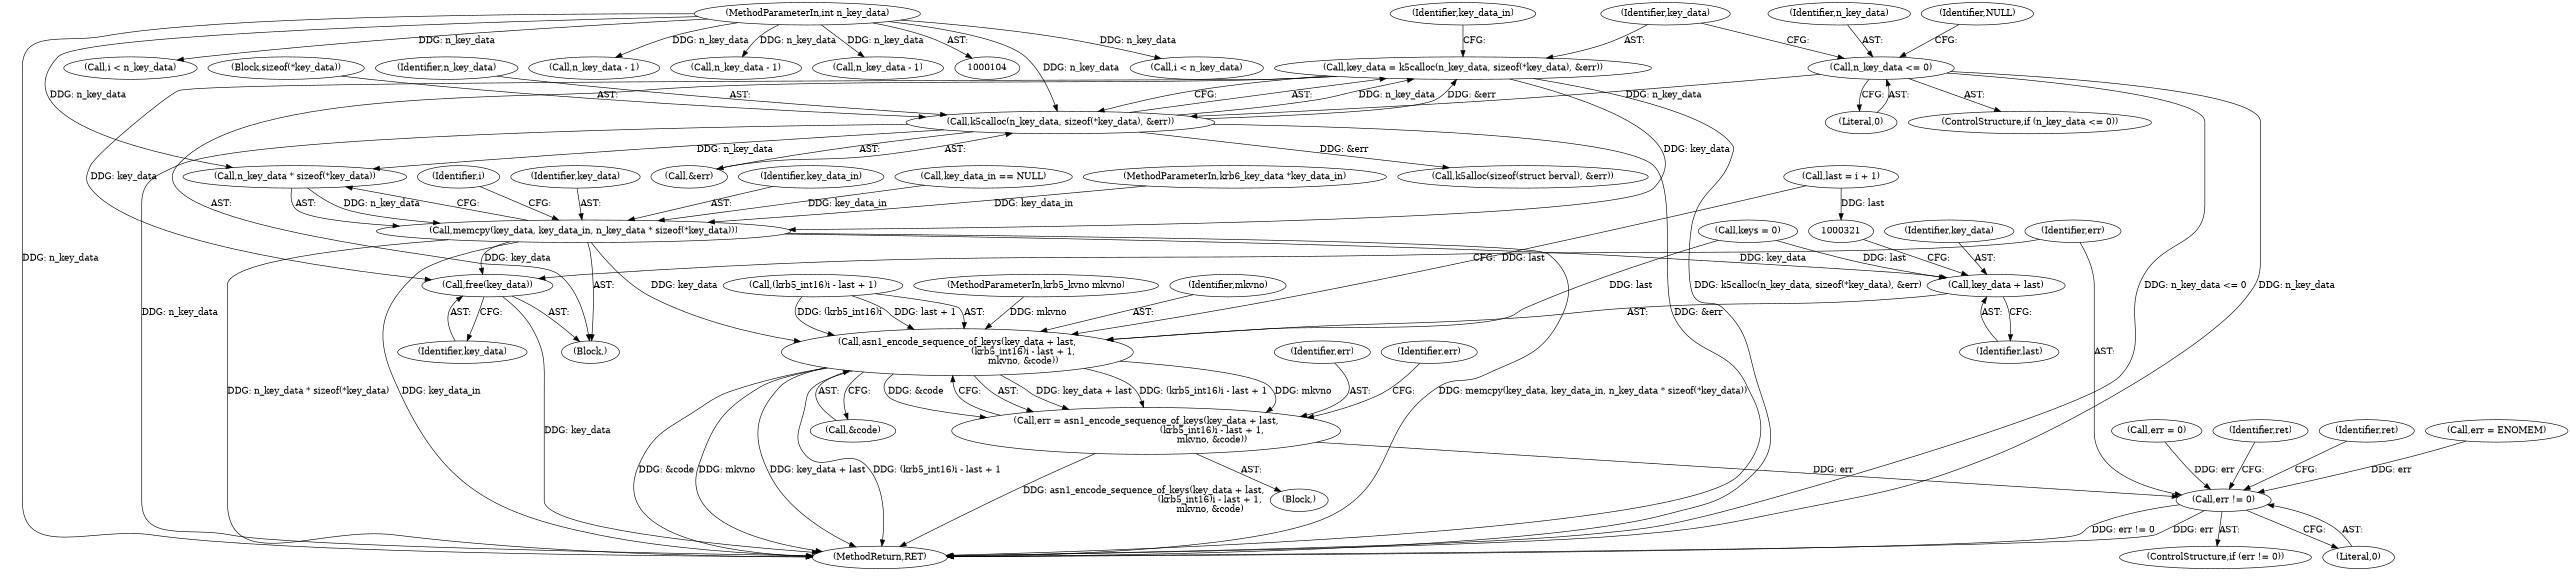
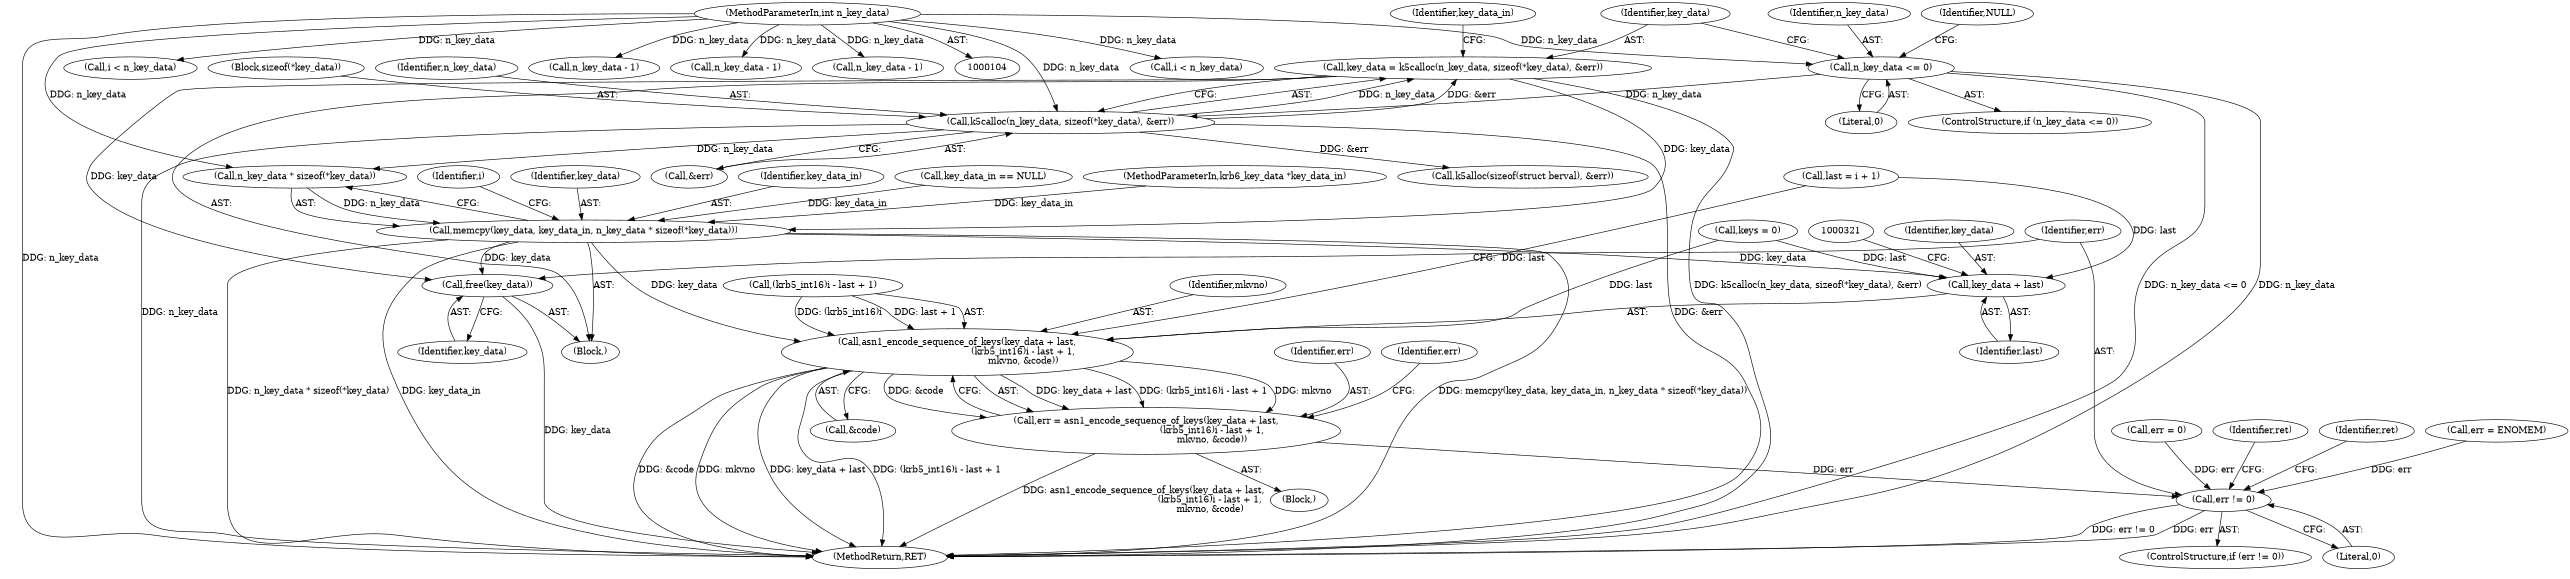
edge "(MethodParameterIn,int n_key_data)" -> "(Call,n_key_data <= 0)": added, label "DDG: n_key_data"
edge "(Call,k5calloc(n_key_data, sizeof(*key_data), &err))" -> "(Call,&err)": label "AST: " -> "CFG: "
edge "(Call,last = i + 1)" -> "1000321": now "(Call,last = i + 1)" -> "(Call,key_data + last)"
node "(MethodParameterIn,krb5_kvno mkvno)": removed
edge "(Call,key_data + last)" -> "(Identifier,last)": label "CFG: " -> "AST: "
